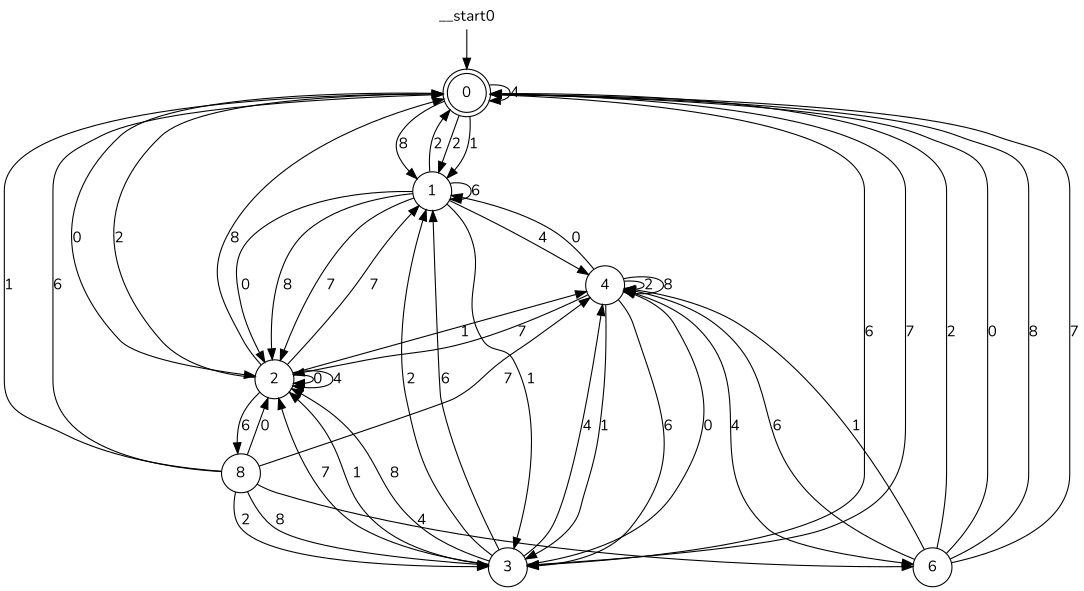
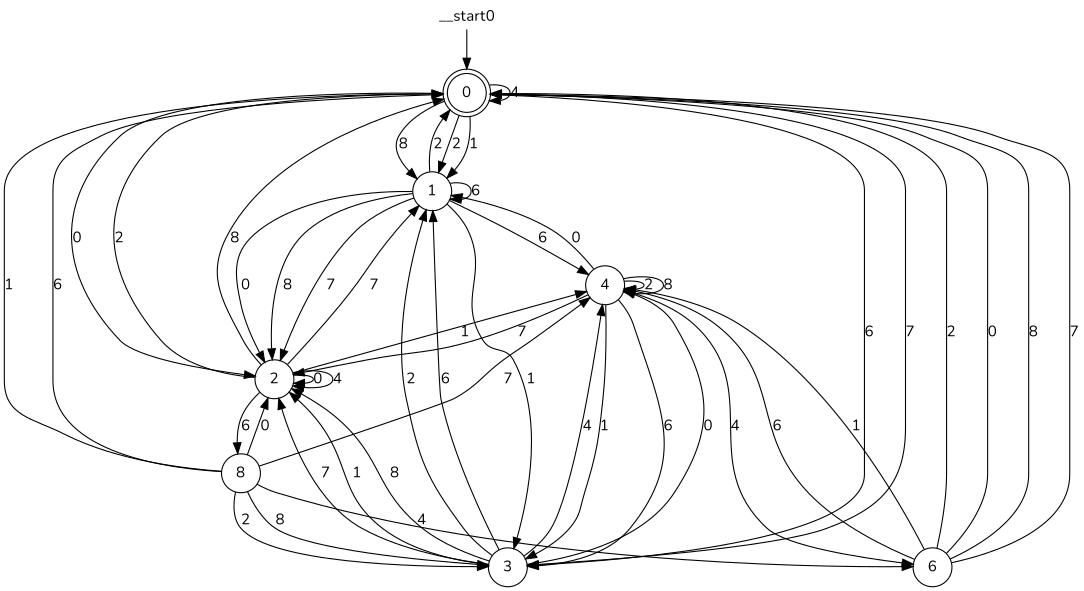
edge "1" -> "4": label "4" -> "6"
